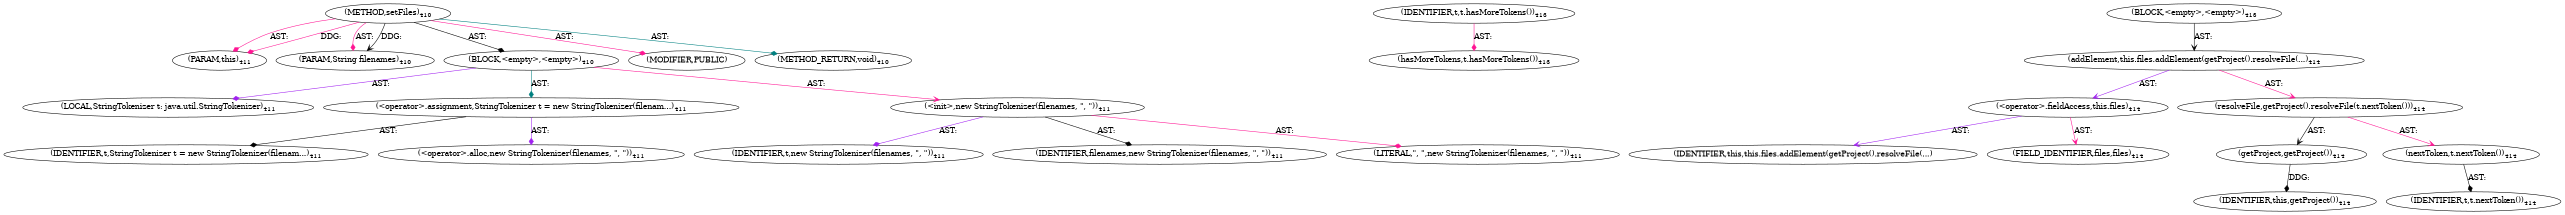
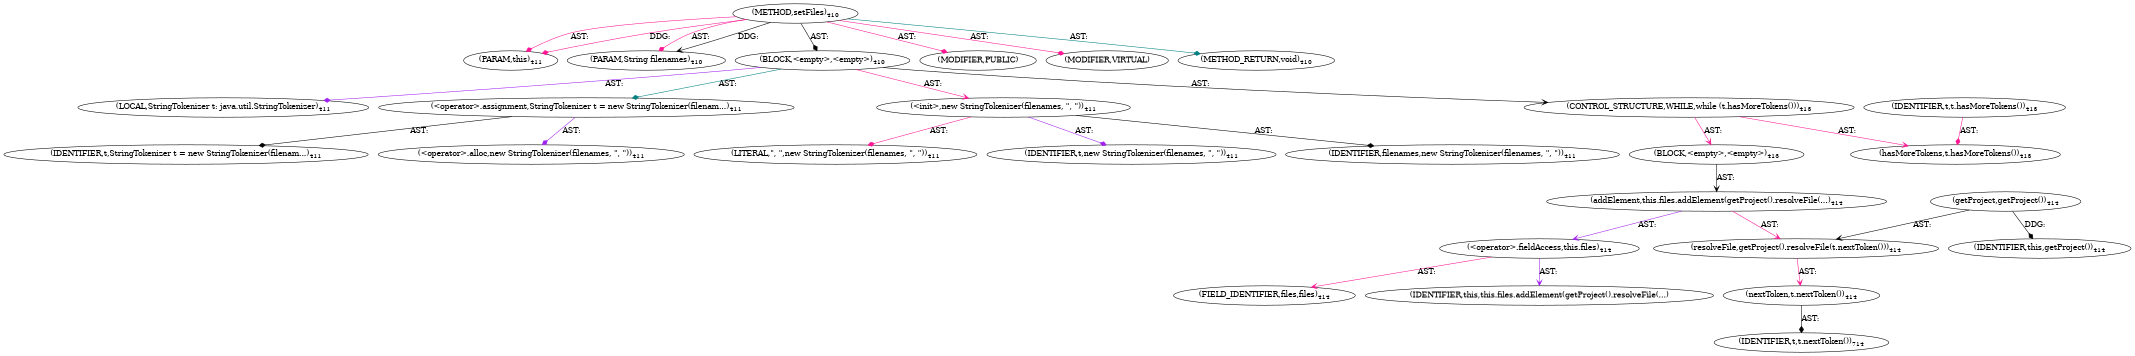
node "(MODIFIER,VIRTUAL)": added
node "(CONTROL_STRUCTURE,WHILE,while (t.hasMoreTokens()))": added
edge "(resolveFile,getProject().resolveFile(t.nextToken()))" -> "(getProject,getProject())": reversed
node "(IDENTIFIER,t,t.nextToken())": text "414" -> "714"
